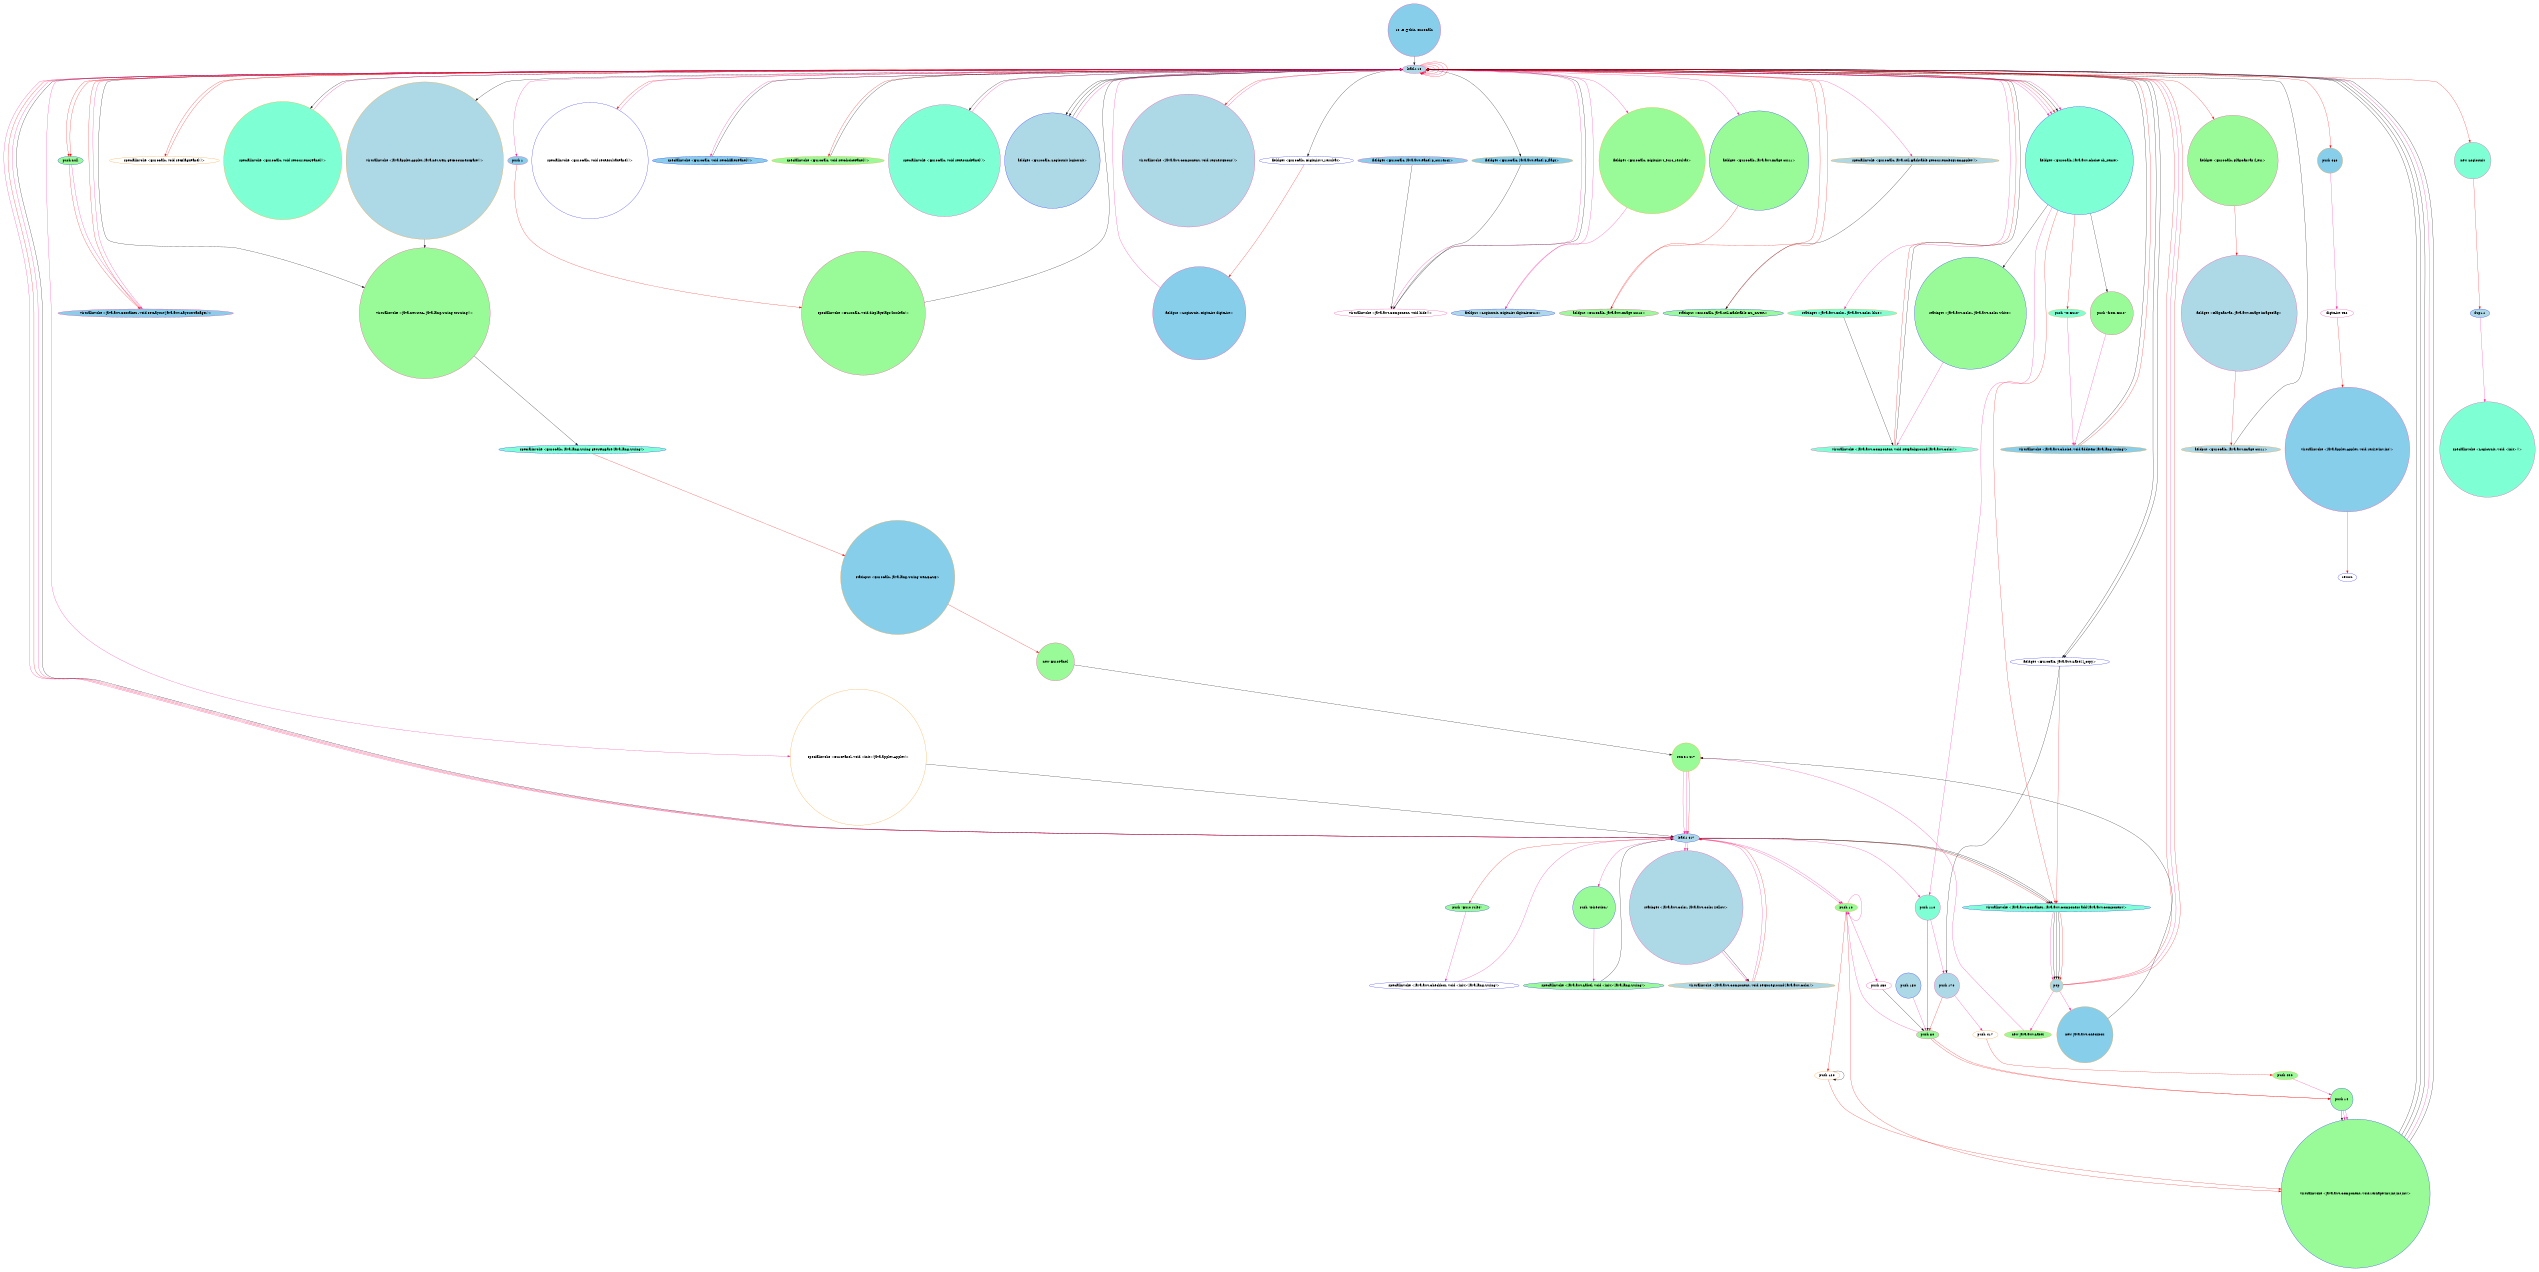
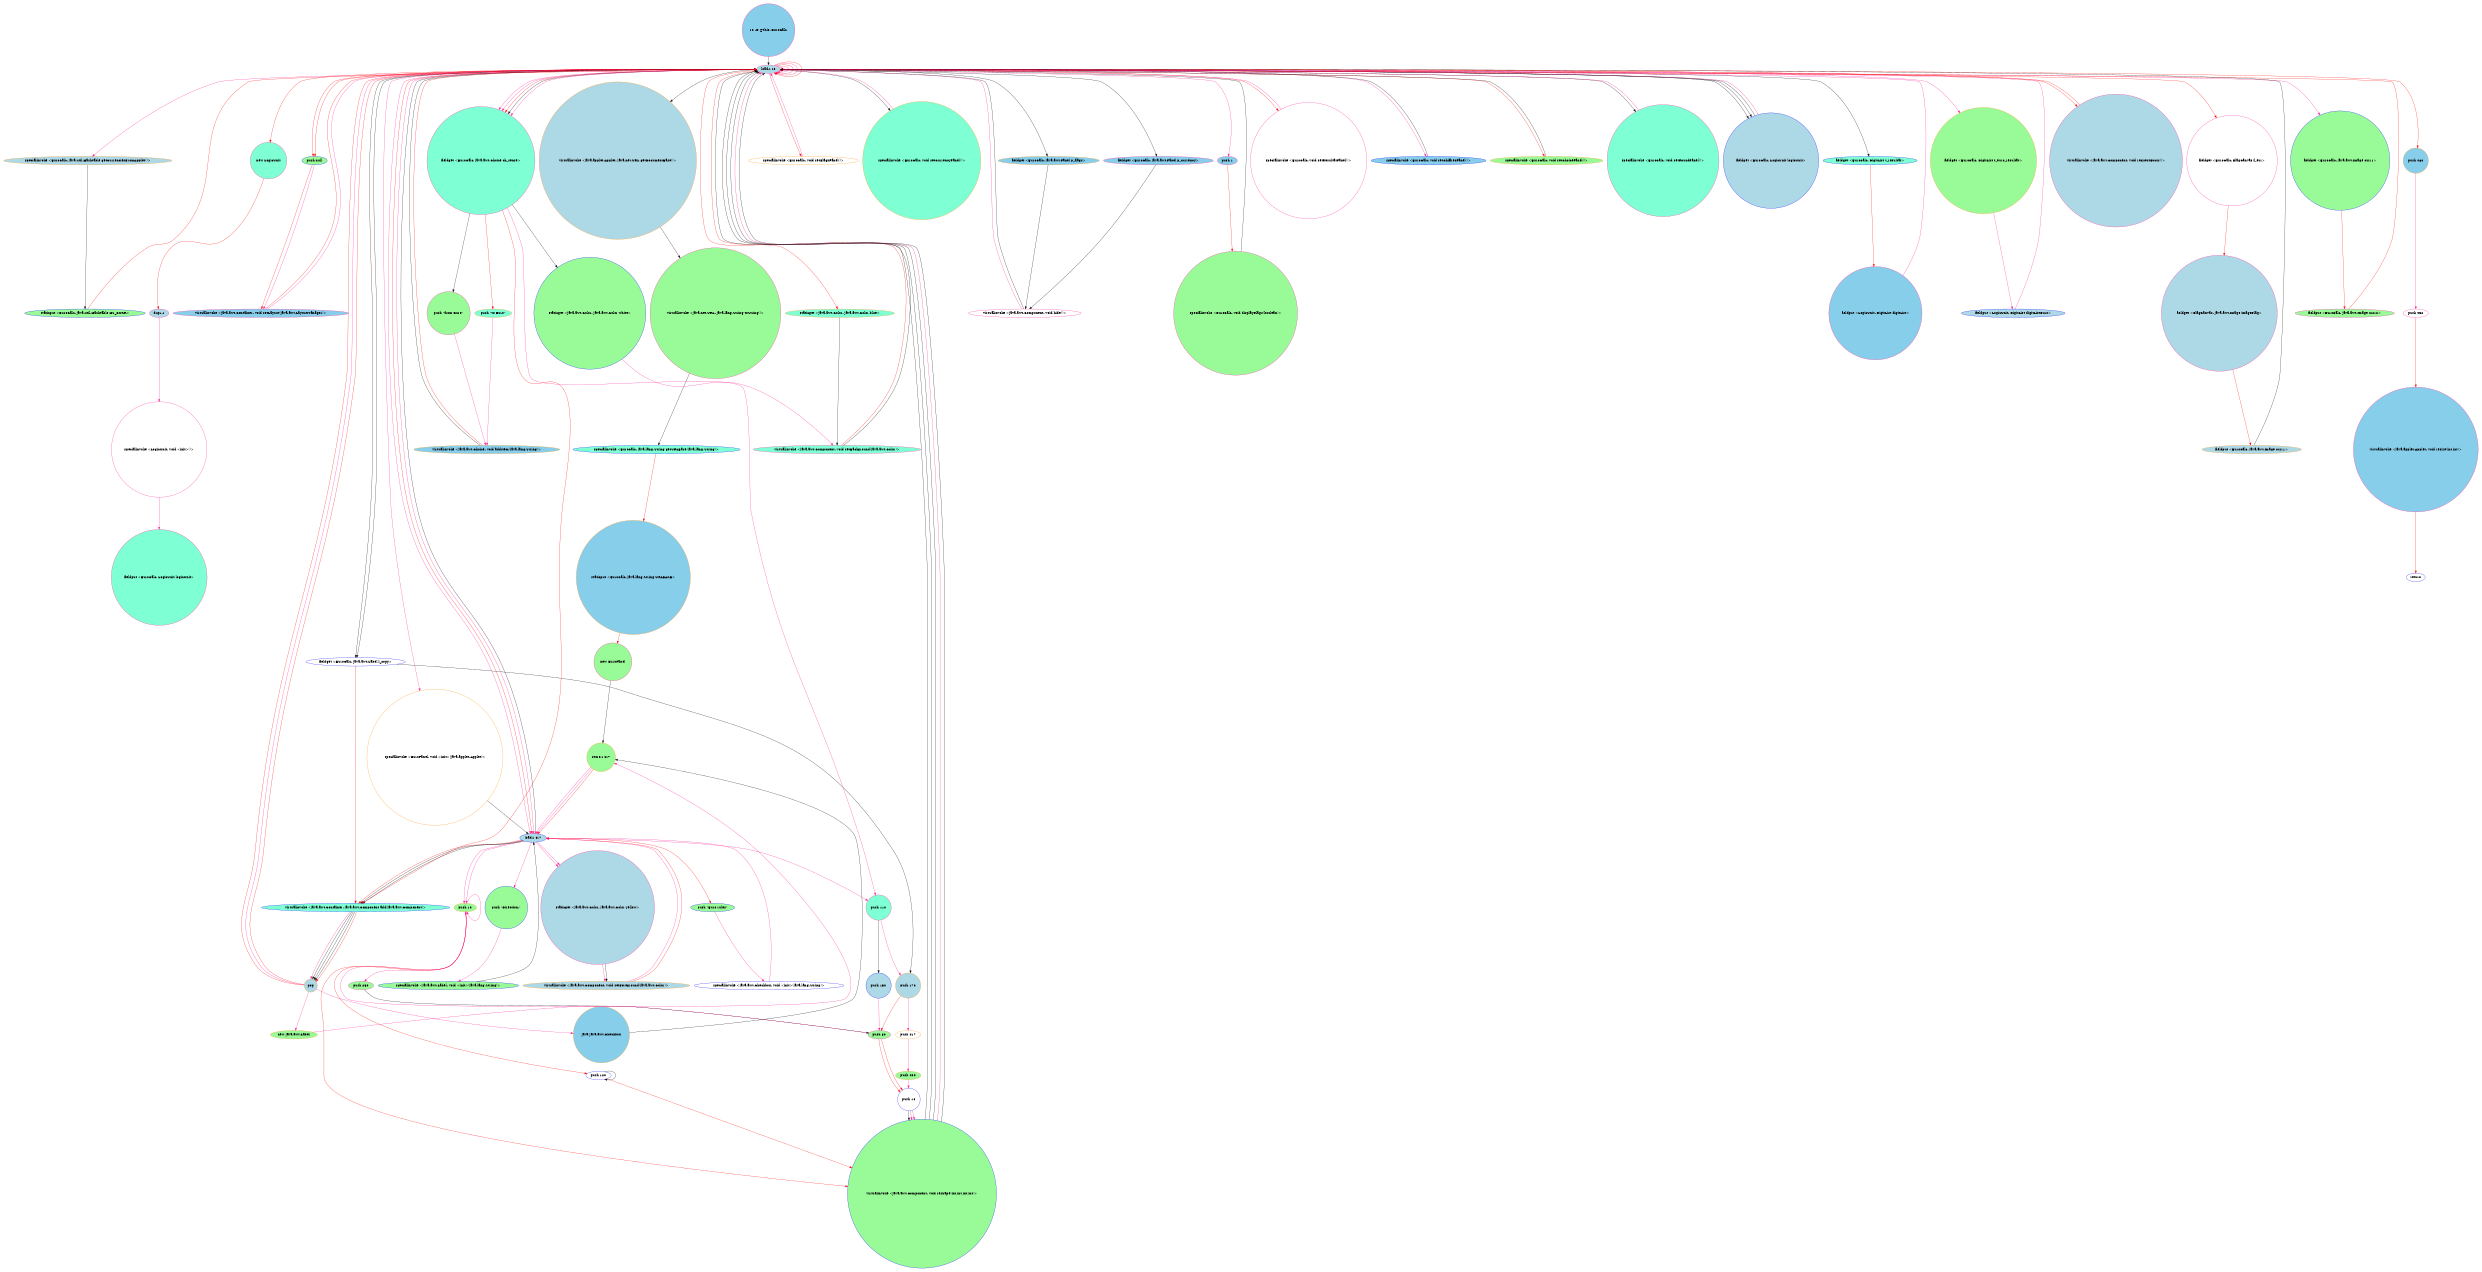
edge "specialinvoke <EuroCalc: void setFlagsPanel()>" -> "load.r r0": color red -> deeppink
edge "load.r r0" -> "virtualinvoke <java.net.URL: java.lang.String toString()>": now "load.r r0" -> "fieldget <EuroCalc: java.awt.Panel p_currency>"
edge "virtualinvoke <java.awt.Component: void requestFocus()>" -> "load.r r0": color deeppink -> red
edge "load.r r0" -> "staticget <java.awt.Color: java.awt.Color blue>": color deeppink -> red
node "specialinvoke <EuroCalc: void setResultatPanel()>": color blue -> deeppink
node "fieldget <EuroCalc: DigitList t_resultat>": fillcolor white -> aquamarine
node "fieldget <EuroCalc: java.awt.Choice ch_sense>": color blue -> deeppink
node "fieldget <EuroCalc: FlagCanvas f_eur>": fillcolor palegreen -> white
node "digitList 452": label "digitList 452" -> "push 452"
node "dup1.r": color blue -> deeppink
node "specialinvoke <LogicUnit: void <init>()>": fillcolor aquamarine -> white
node "fieldput <EuroCalc: LogicUnit logicUnit>": added
edge "push 110" -> "push 80": now "push 110" -> "push 150"
node "push 250": fillcolor white -> palegreen
node "push 170": color deeppink -> darkorange
node "new java.awt.Checkbox": label "new java.awt.Checkbox" -> "java java.awt.Checkbox"
edge "push 417" -> "push 400": color red -> deeppink
node "push 120": color darkorange -> blue
node "push 14": fillcolor palegreen -> white
